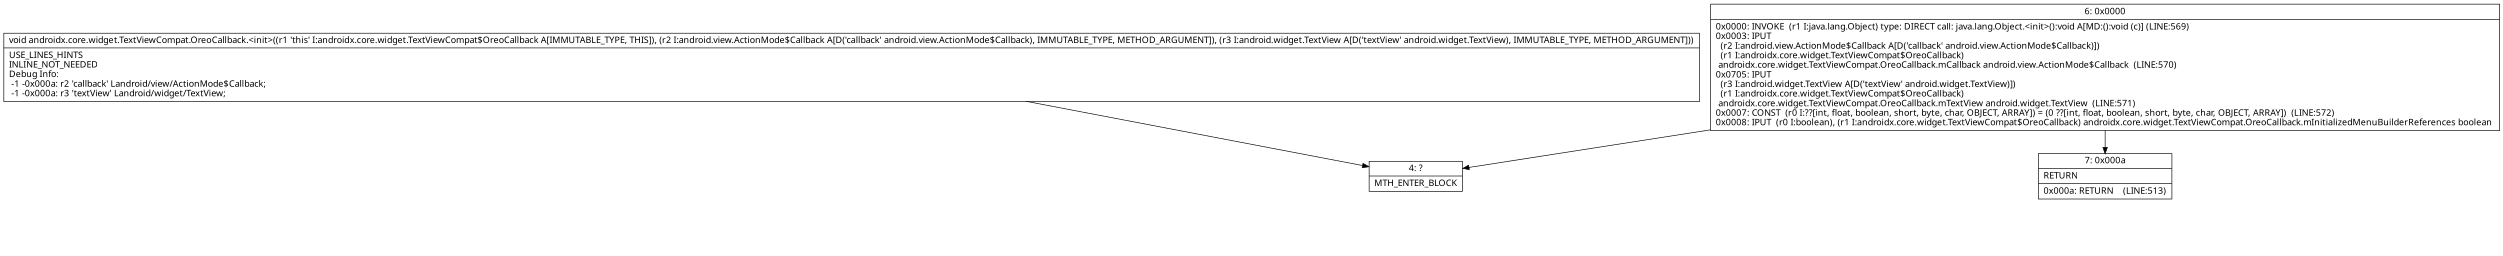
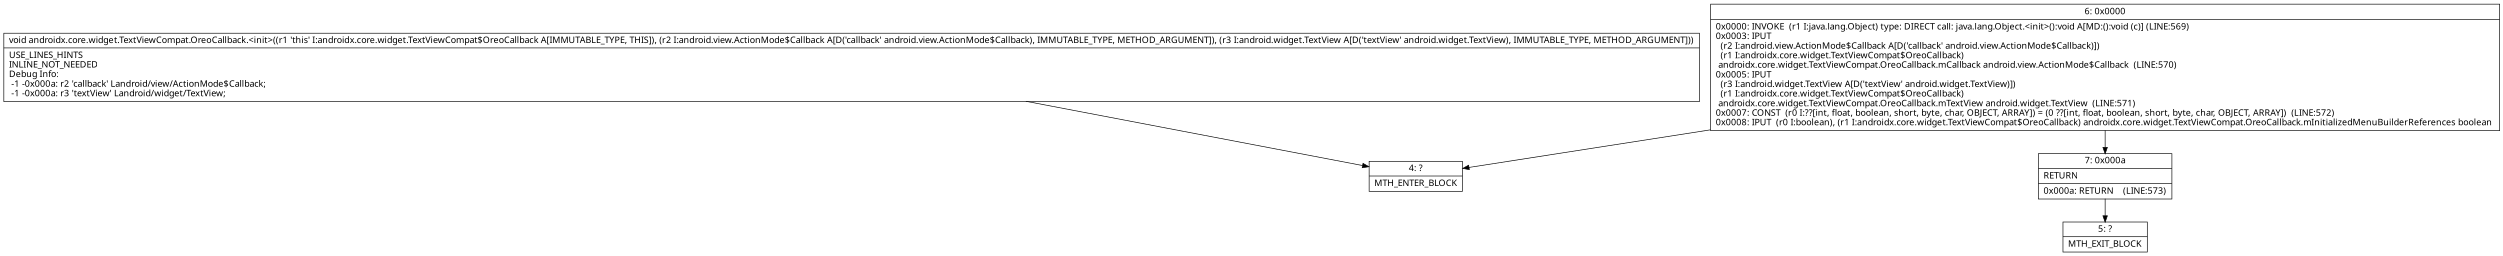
node "6: 0x0000": text "0x0705: IPUT" -> "0x0005: IPUT"
node "7: 0x000a": text "0x000a: RETURN    (LINE:513)" -> "0x000a: RETURN    (LINE:573)"
node "5: ?": added
